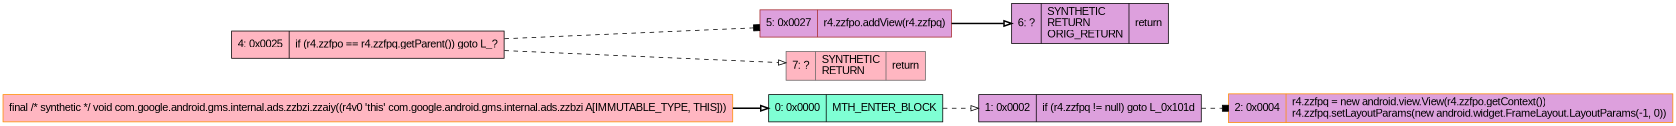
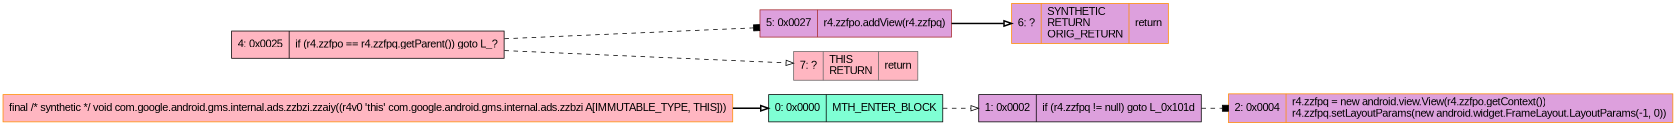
node "6: ?": color black -> darkorange
node "7: ?": text "SYNTHETIC" -> "THIS"
